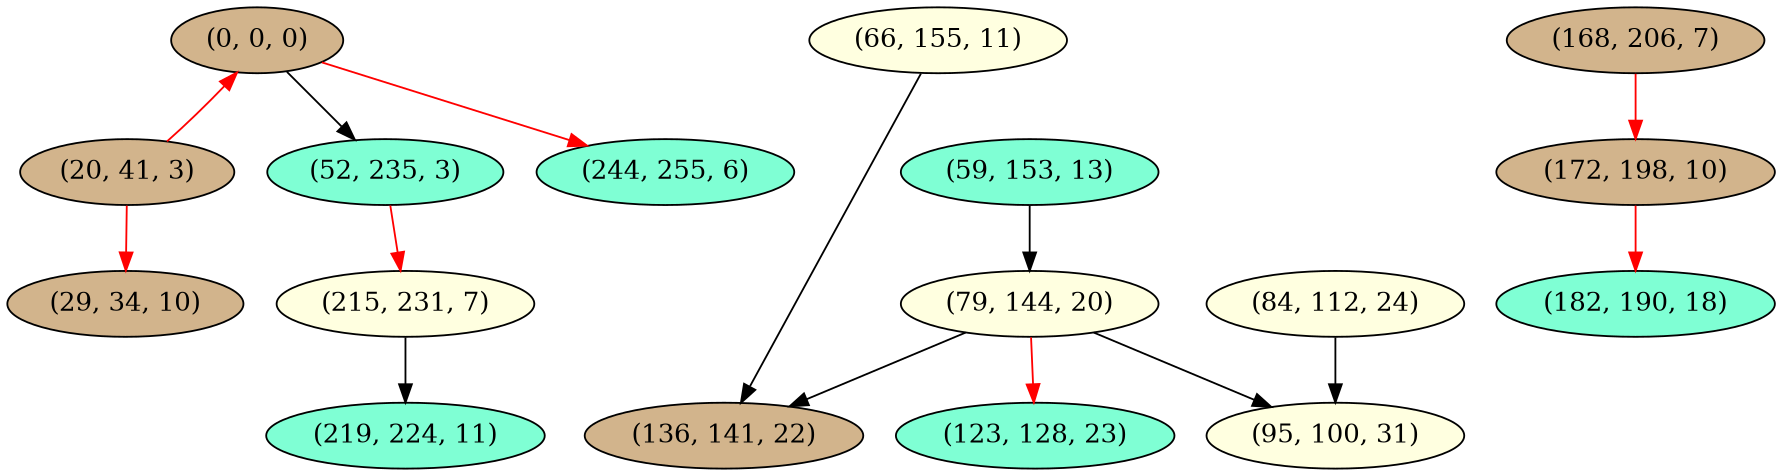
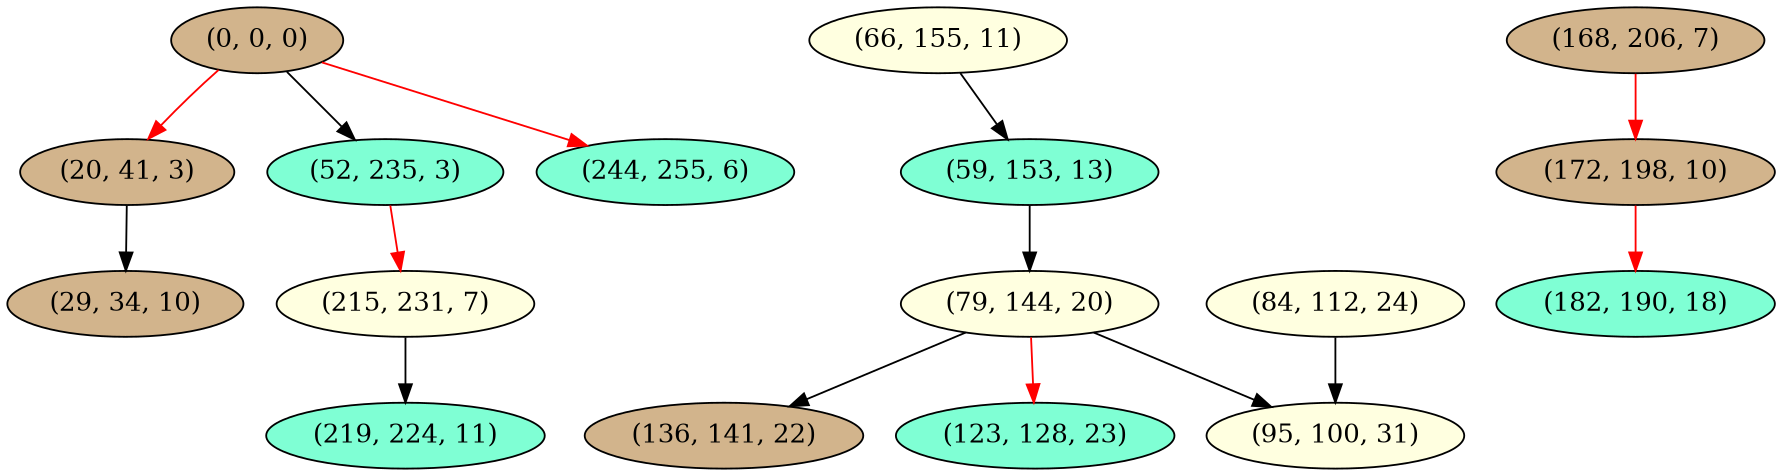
edge "(20, 41, 3)" -> "(0, 0, 0)": reversed
edge "(20, 41, 3)" -> "(29, 34, 10)": color red -> black
edge "(66, 155, 11)" -> "(136, 141, 22)": now "(66, 155, 11)" -> "(59, 153, 13)"
